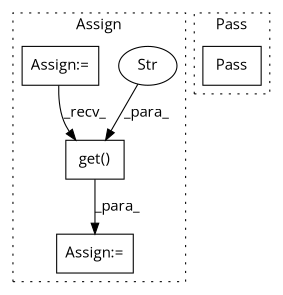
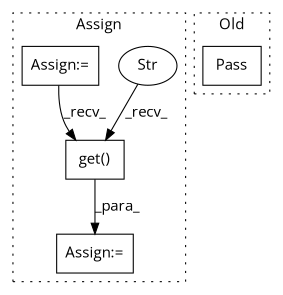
cluster "Pass": label "Pass" -> "Old"
edge "Str" -> "get()": label "_para_" -> "_recv_"
